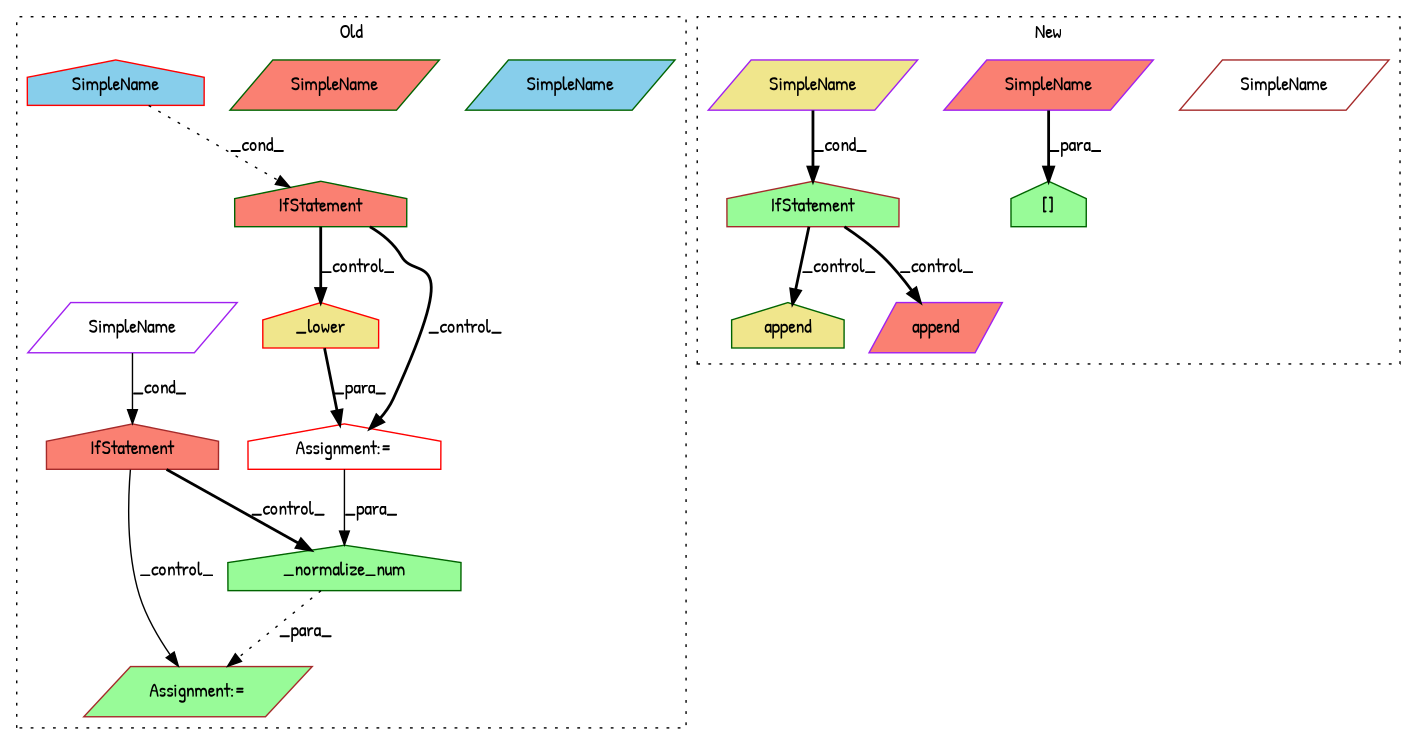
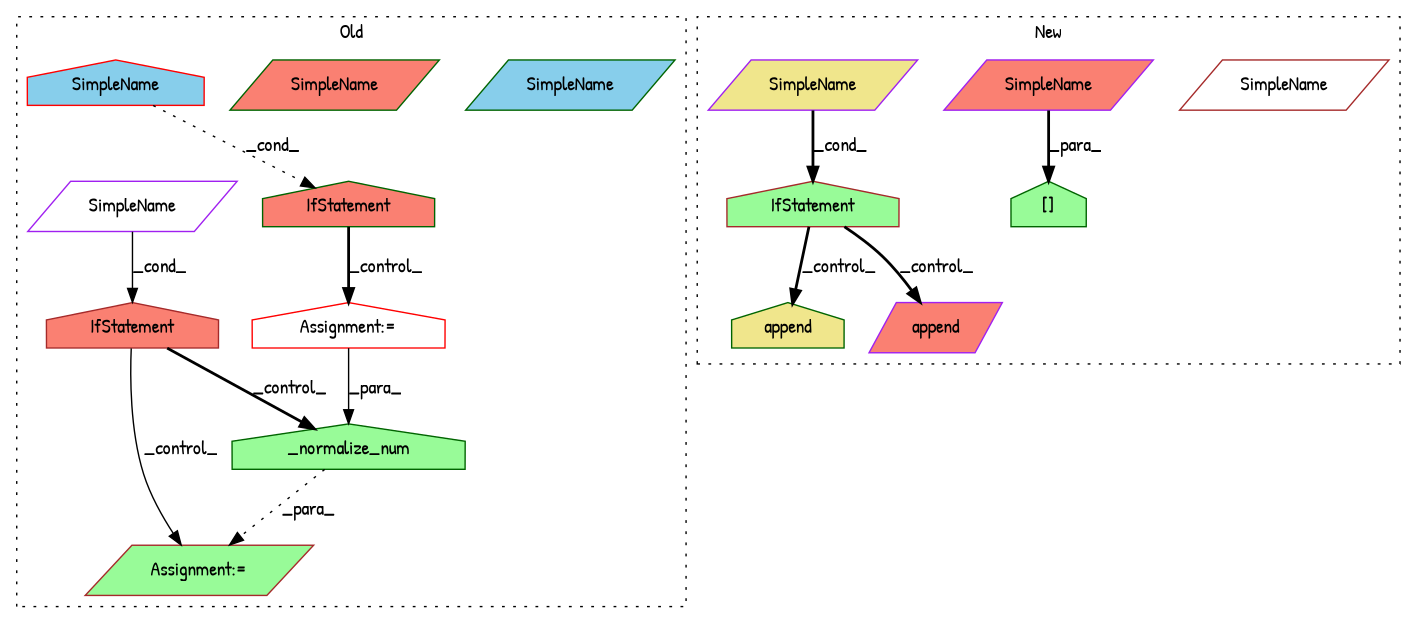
node "_lower": removed
